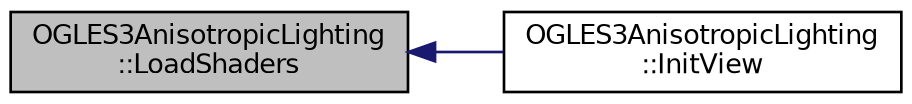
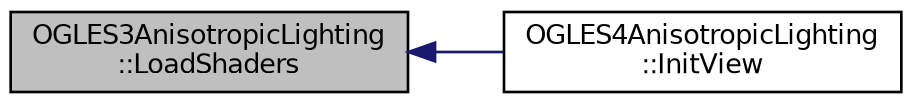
node "OGLES3AnisotropicLighting ::InitView": label "OGLES3AnisotropicLighting ::InitView" -> "OGLES4AnisotropicLighting ::InitView"
